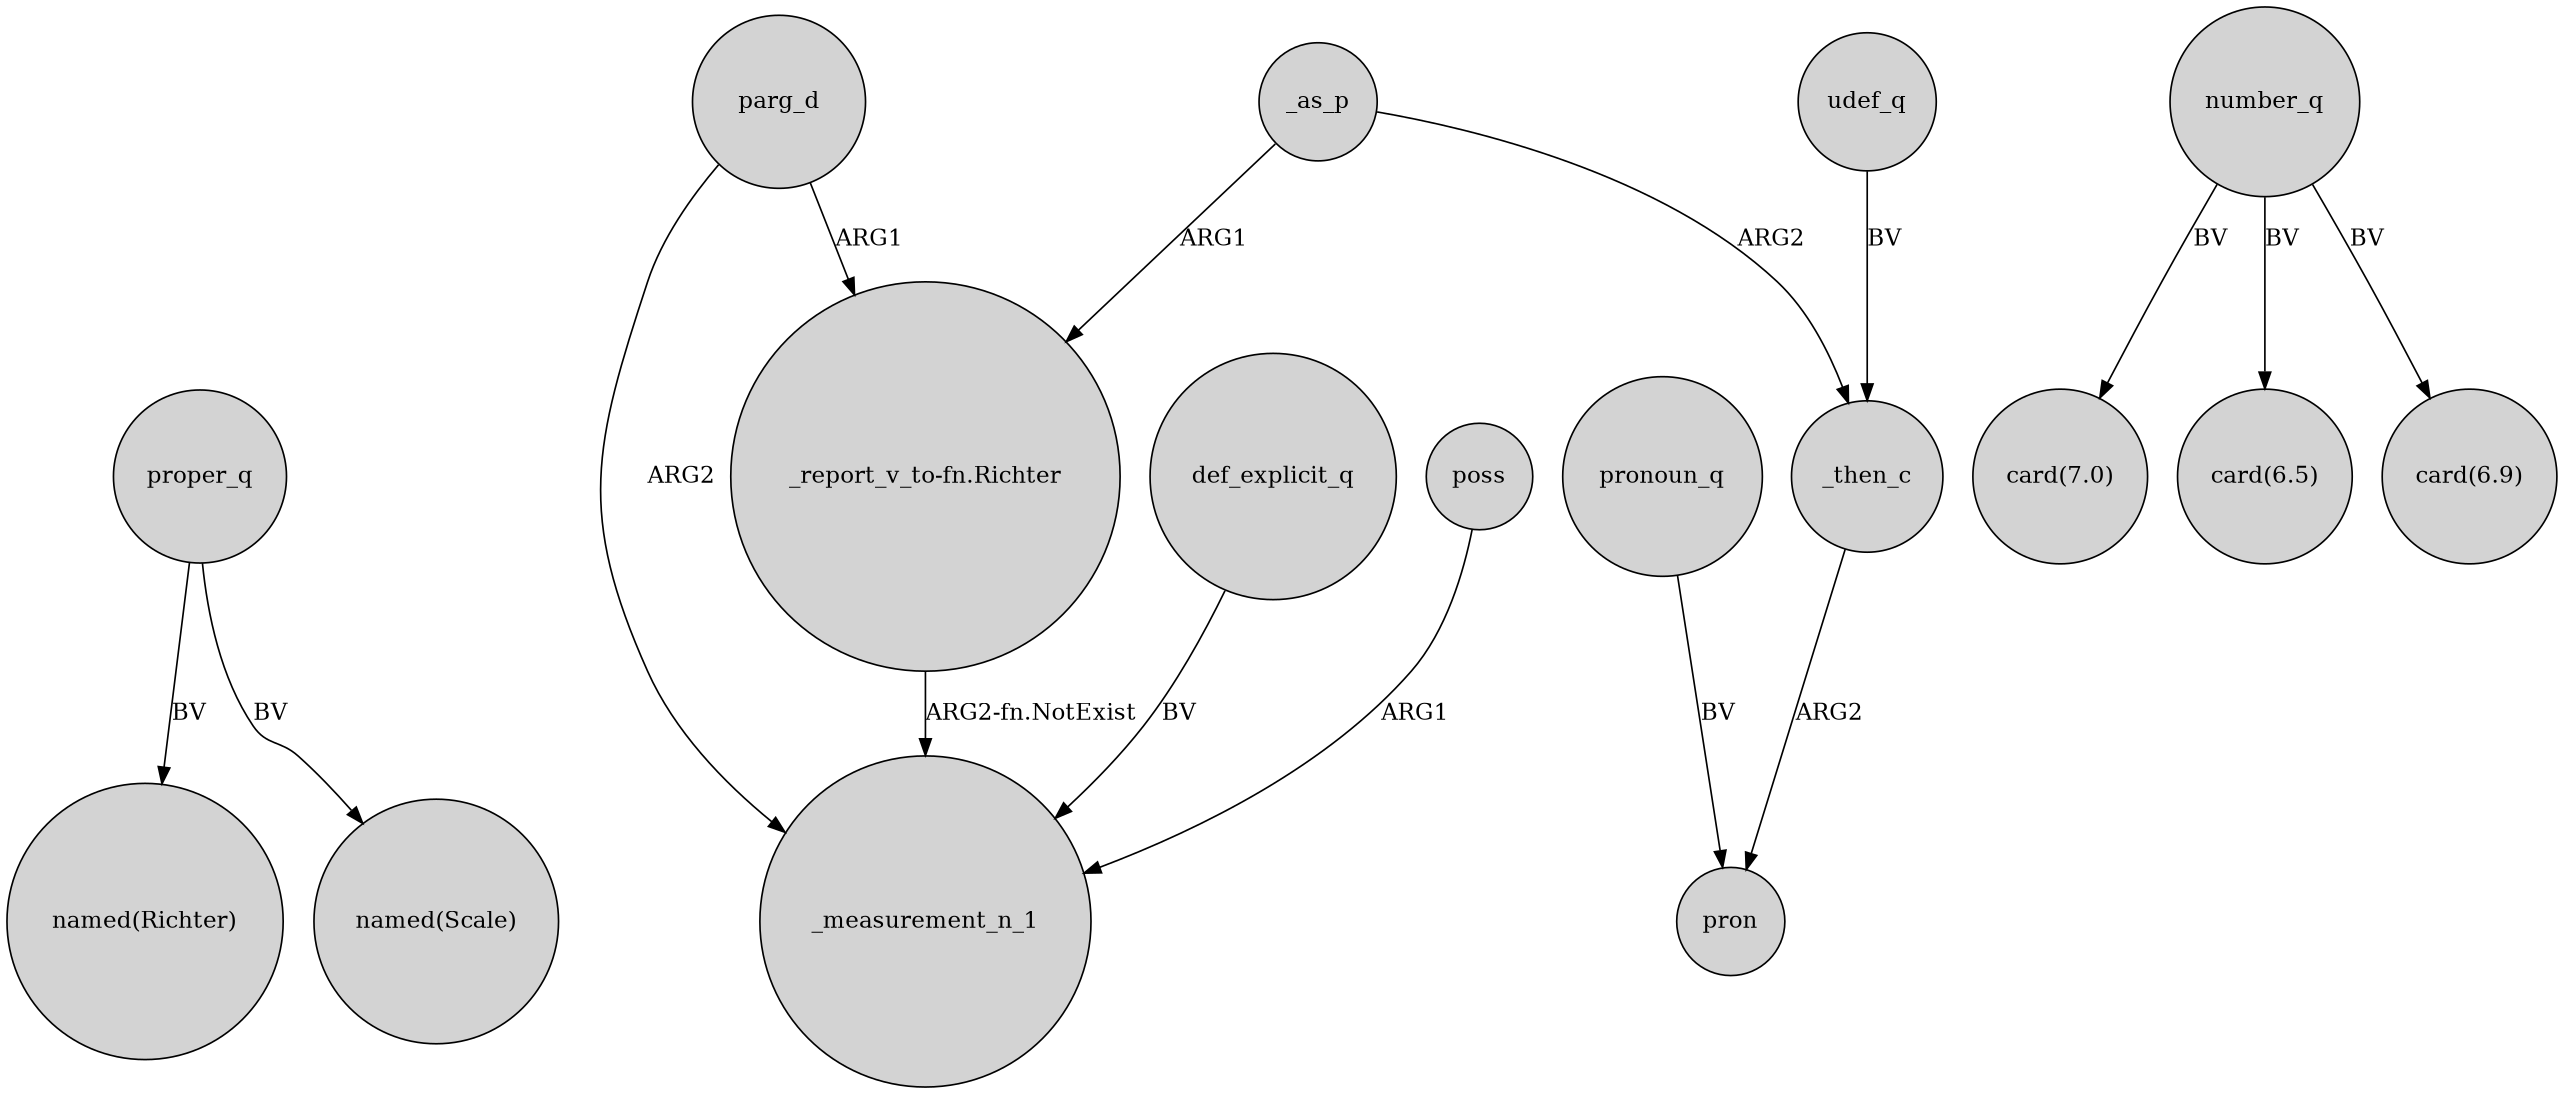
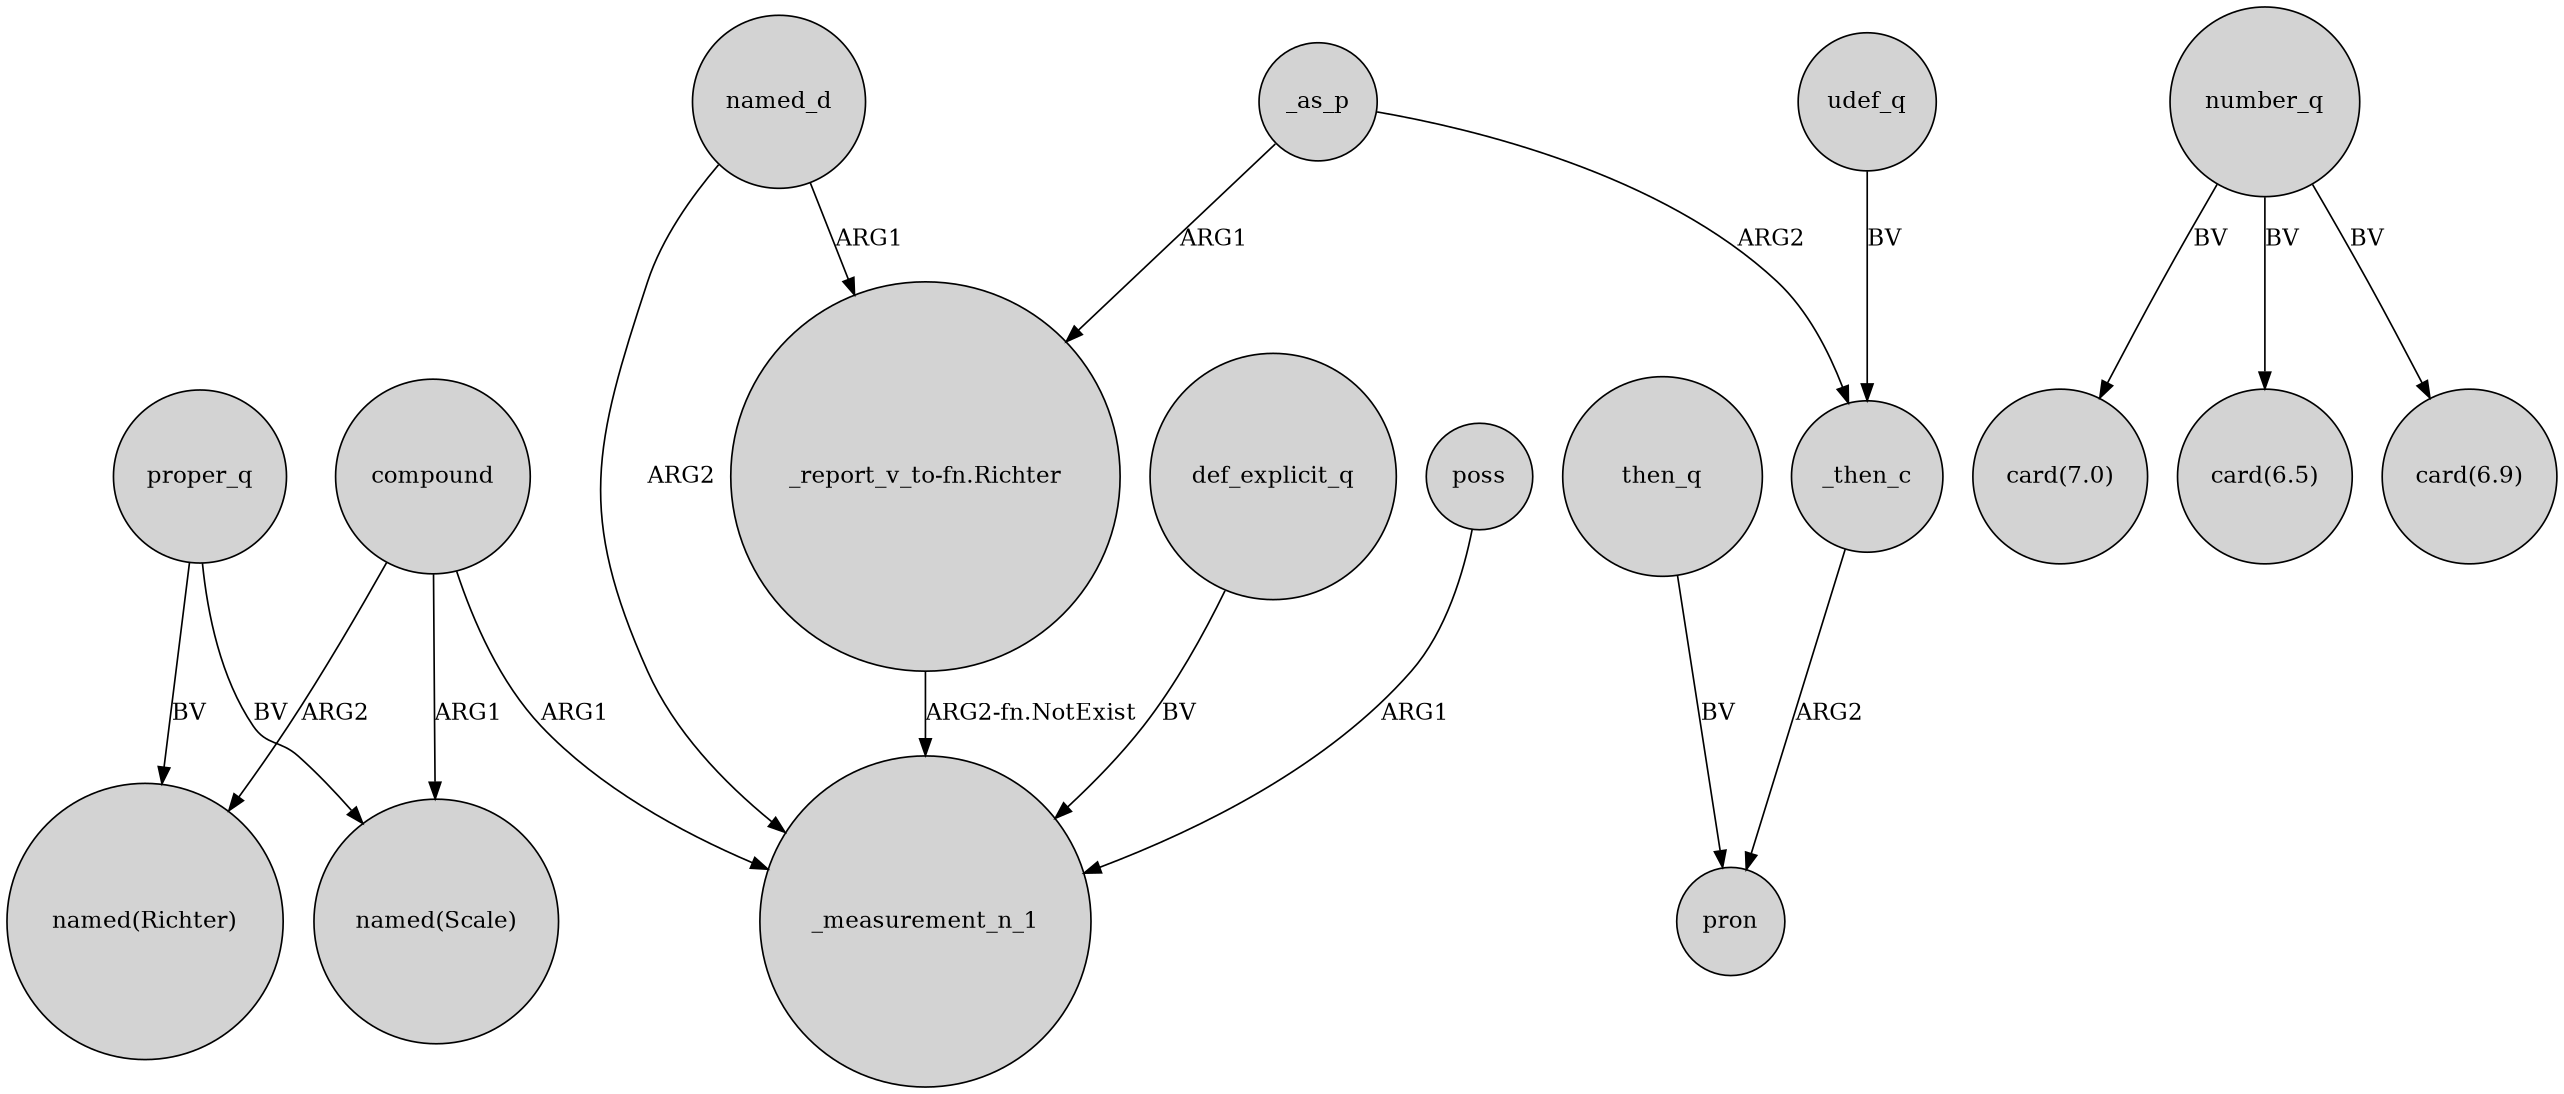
node "parg_d": label "parg_d" -> "named_d"
node "compound": added
node "pronoun_q": label "pronoun_q" -> "then_q"
